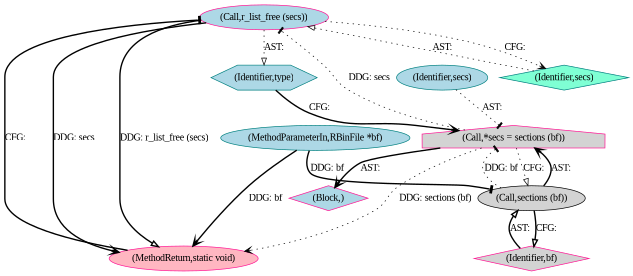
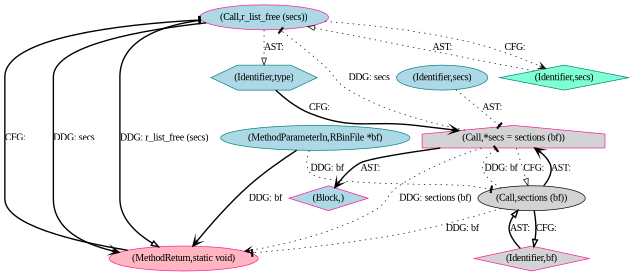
edge "(MethodParameterIn,RBinFile *bf)" -> "(Call,sections (bf))": style bold -> dotted
edge "(Call,sections (bf))" -> "(MethodReturn,static void)": added, label "DDG: bf"
